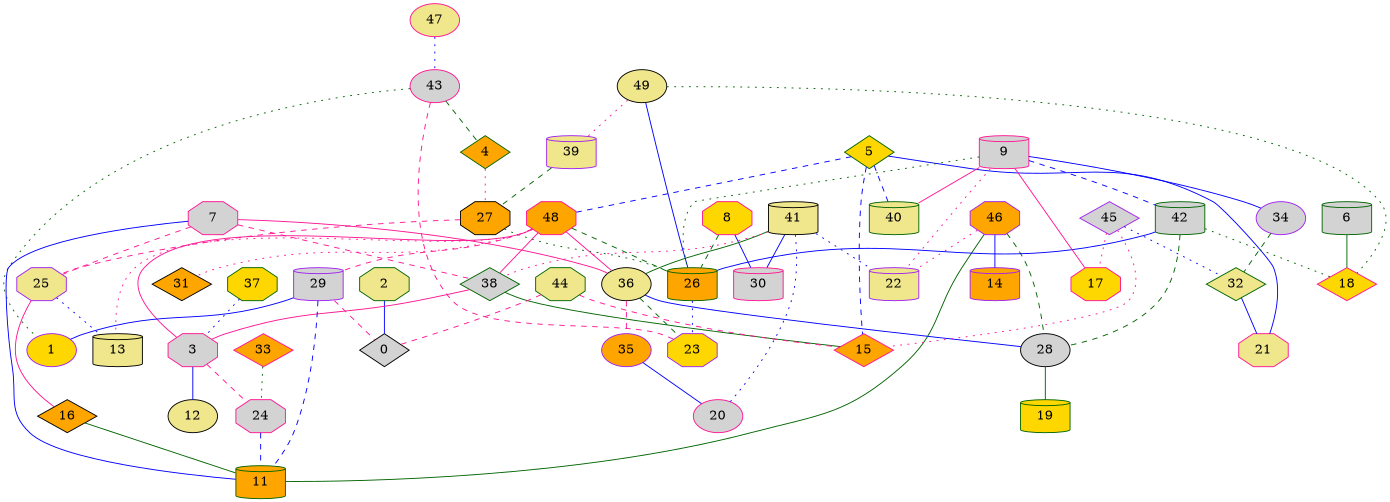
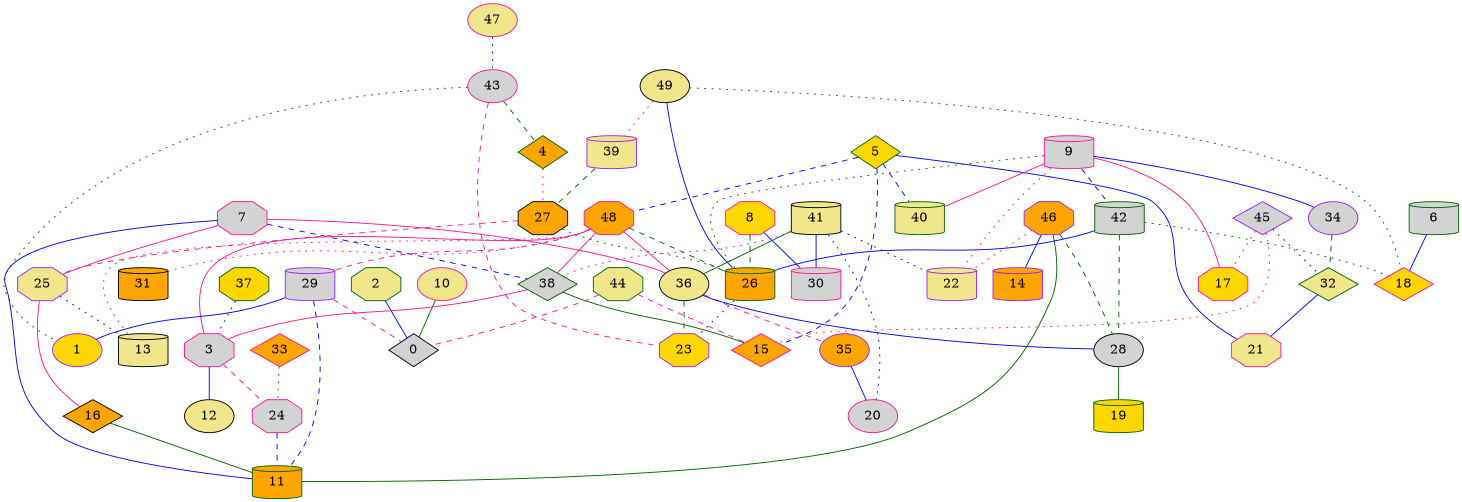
edge "7" -- "38": color deeppink -> blue
edge "7" -- "25": style dashed -> solid
edge "6" -- "18": color darkgreen -> blue
node "31": shape diamond -> cylinder
node "10": added
